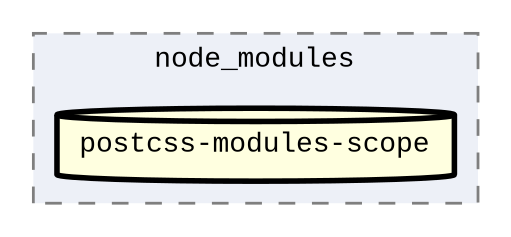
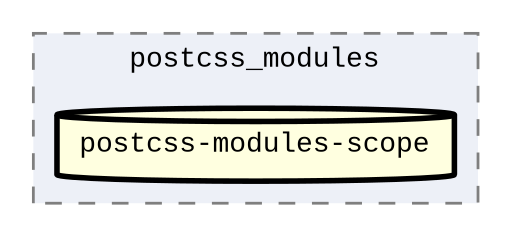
cluster "node_modules": label "node_modules" -> "postcss_modules"
